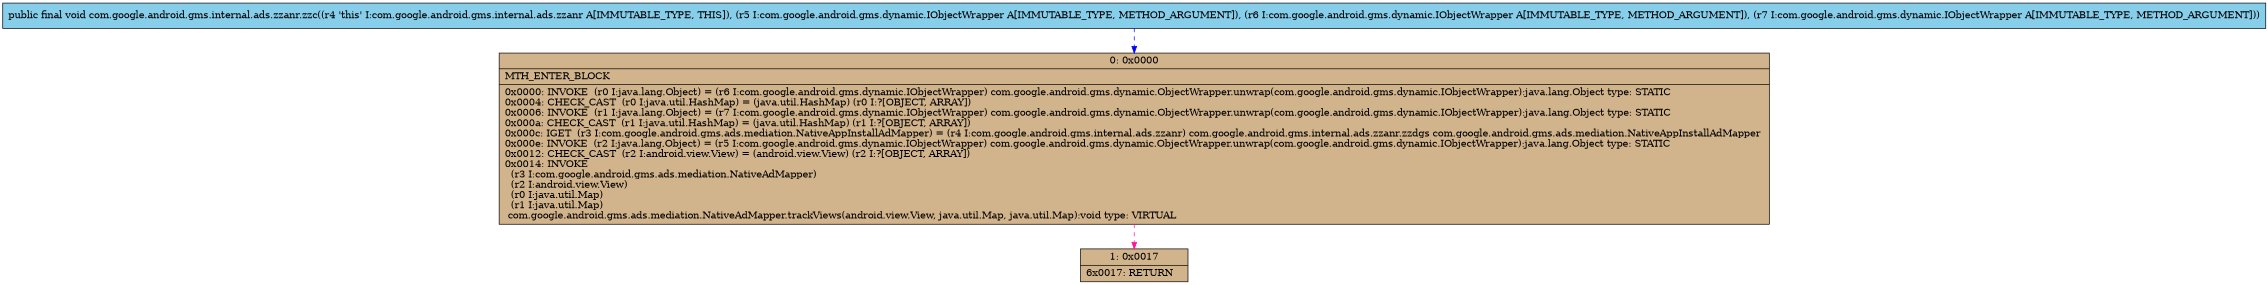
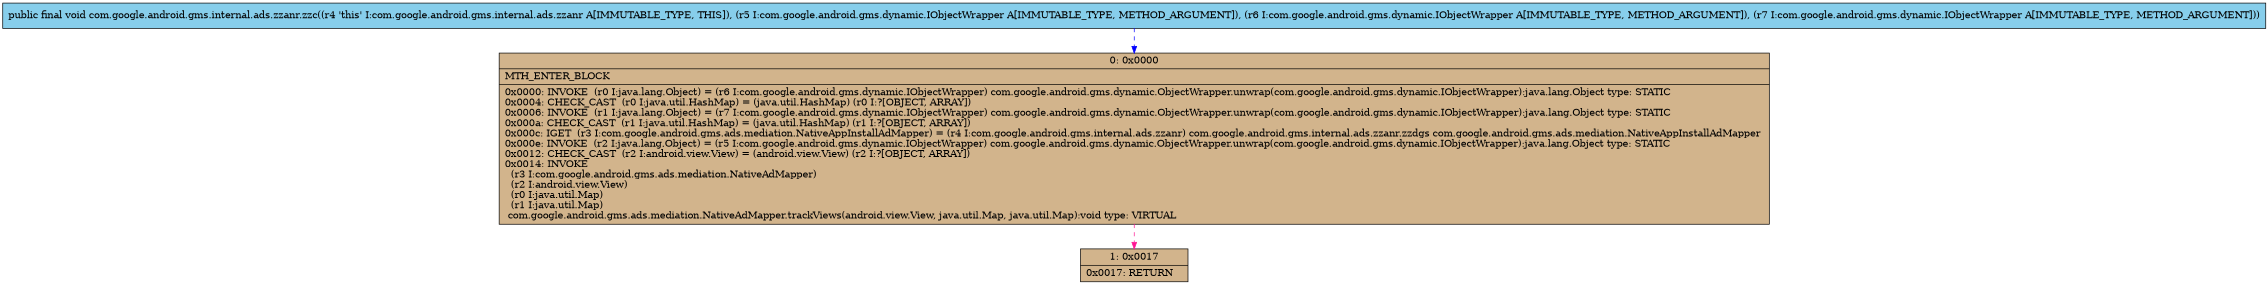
node "1: 0x0017": text "6x0017: RETURN" -> "0x0017: RETURN"
